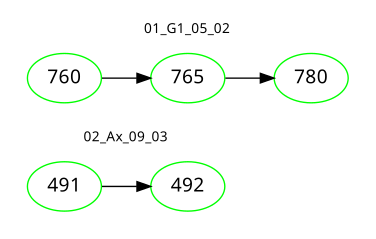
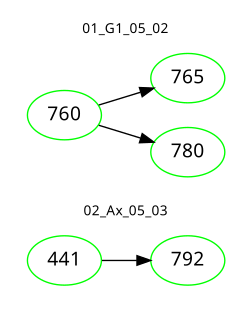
edge "765" -> "780": now "760" -> "780"
cluster "02_Ax_09_03": label "02_Ax_09_03" -> "02_Ax_05_03"
node "491": label "491" -> "441"
node "492": label "492" -> "792"
